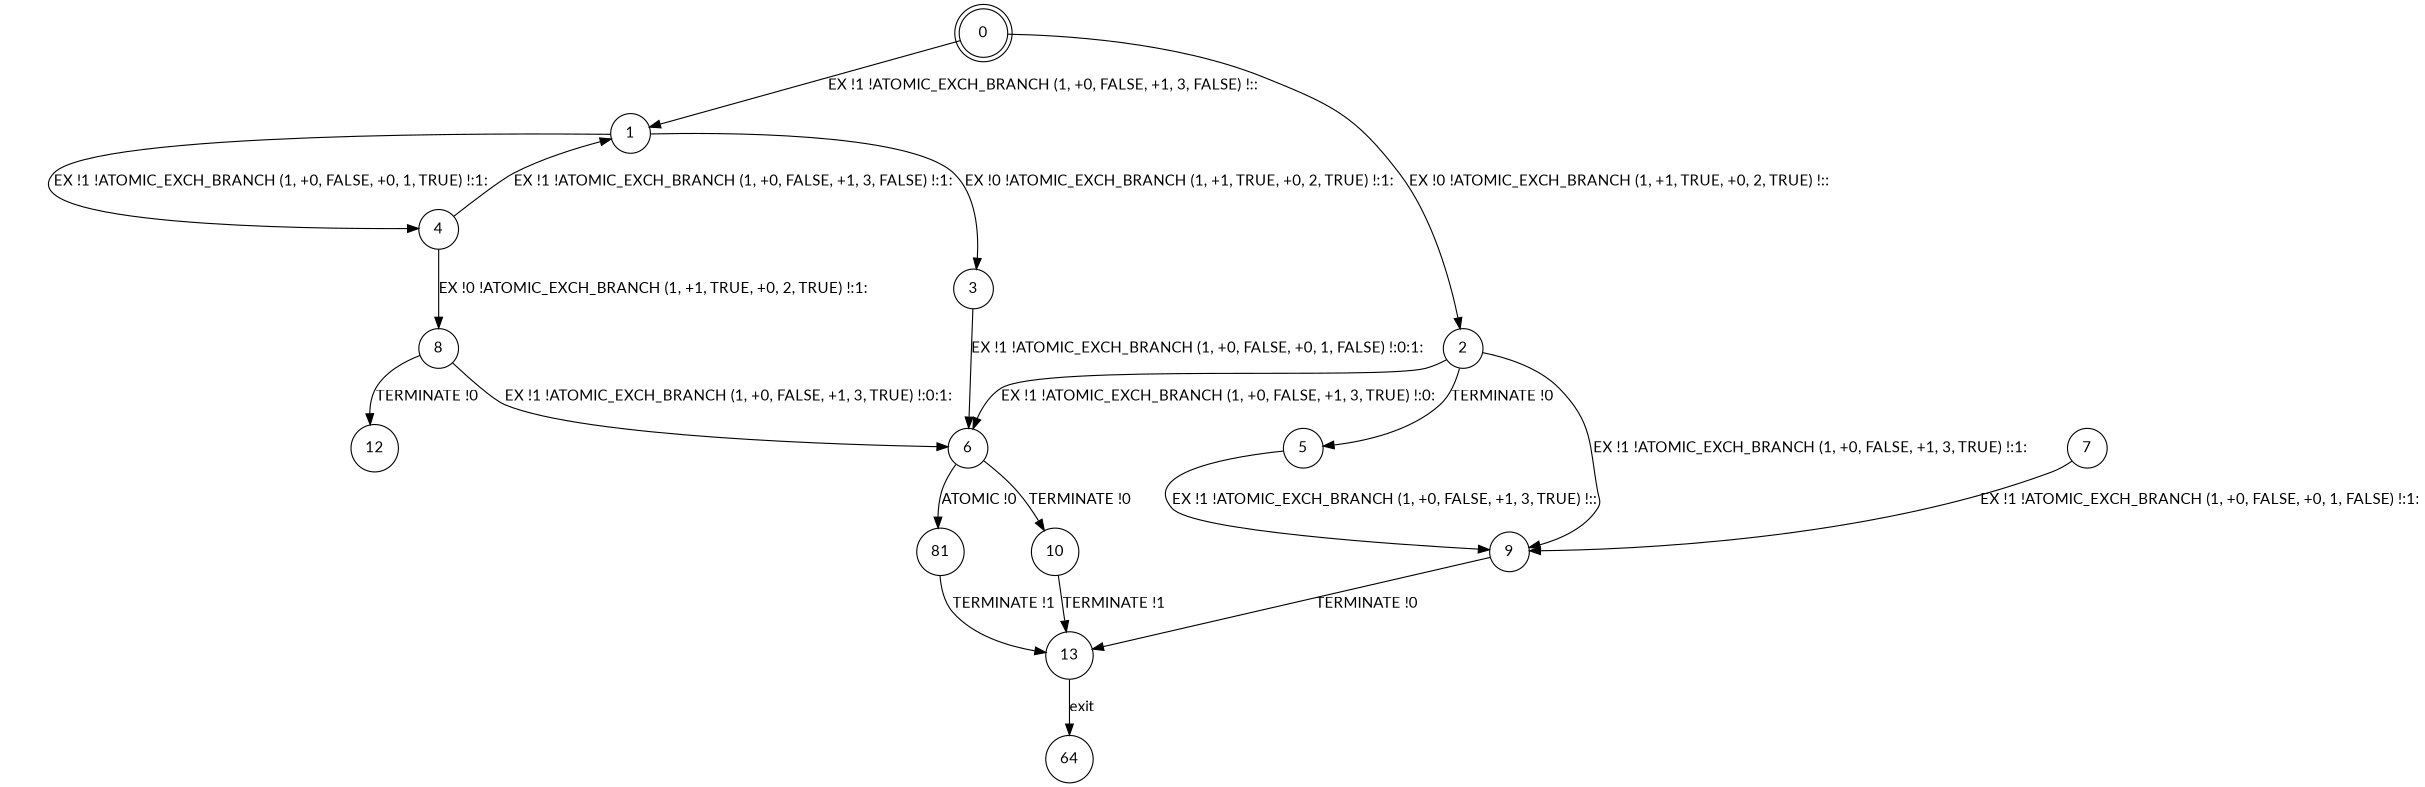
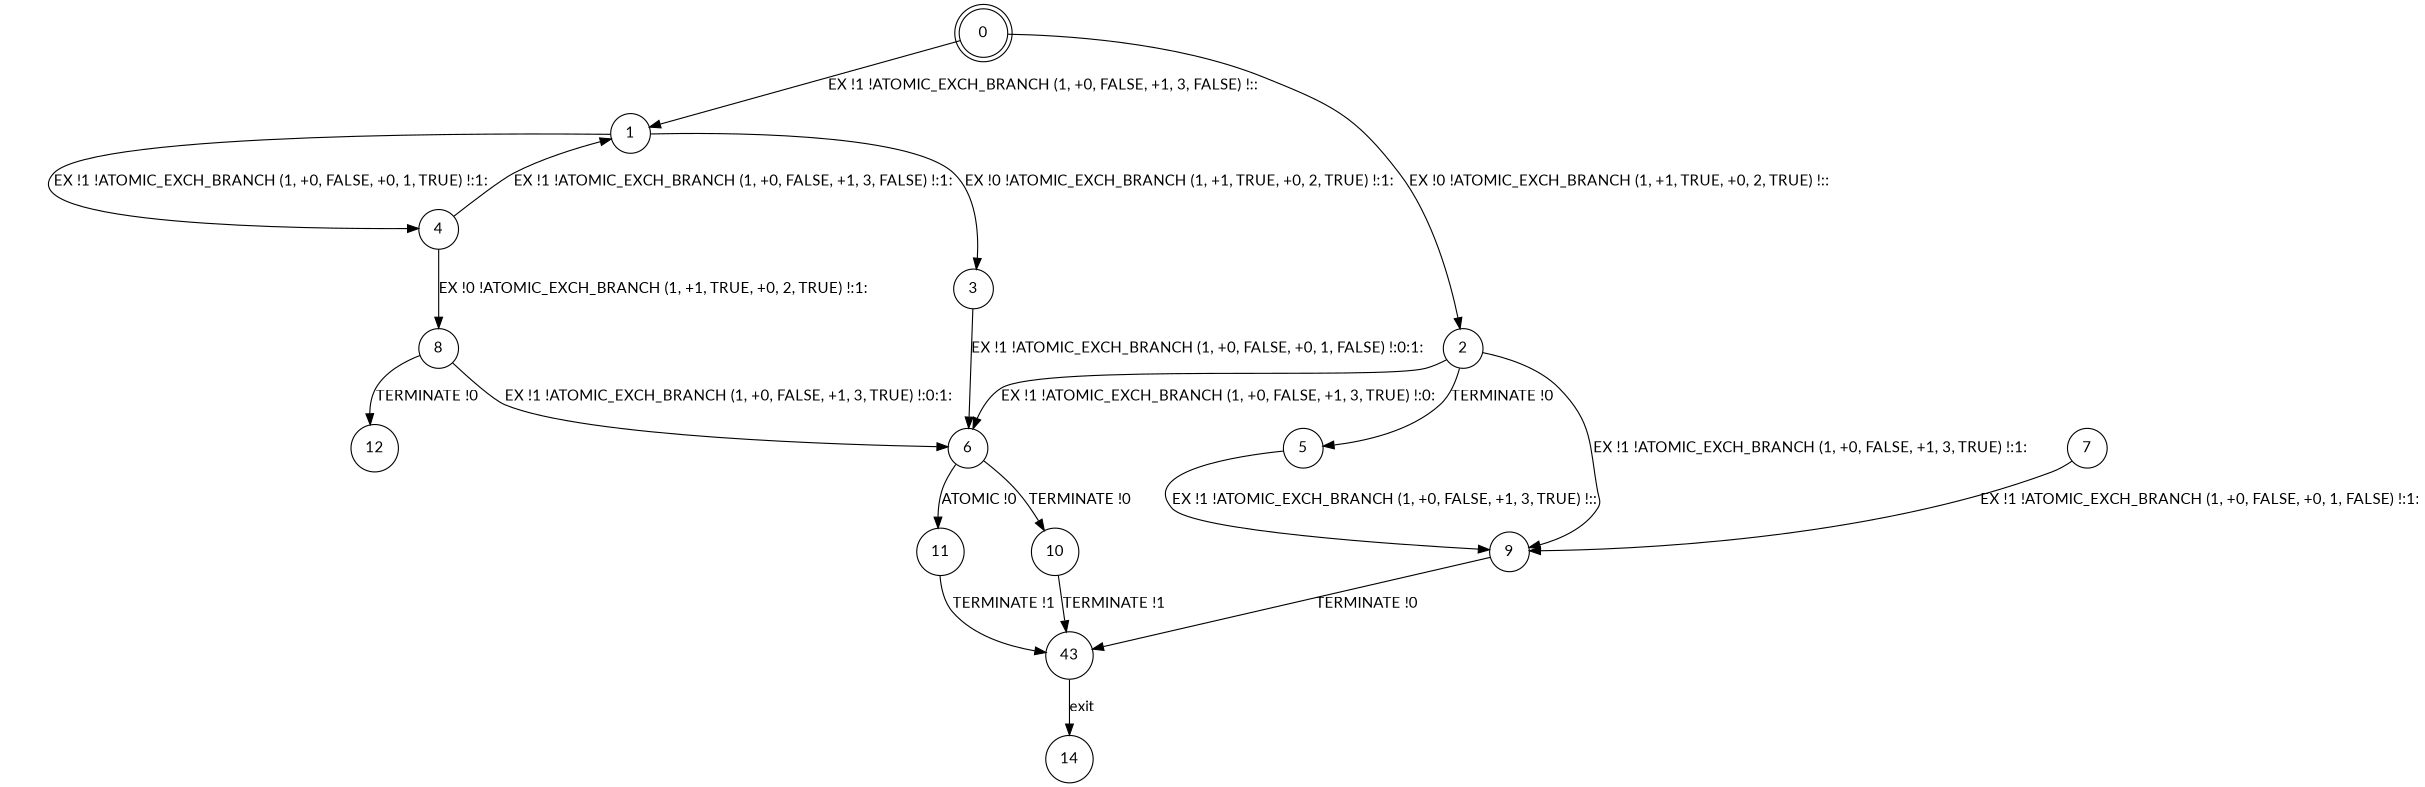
node "81": label "81" -> "11"
node "13": label "13" -> "43"
node "64": label "64" -> "14"
